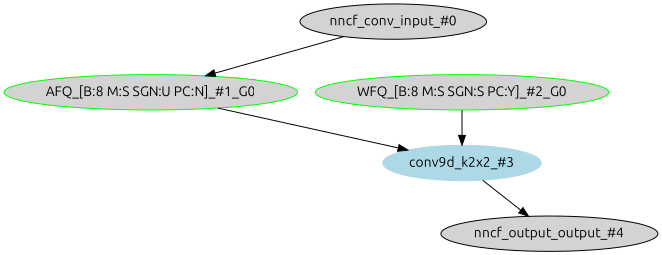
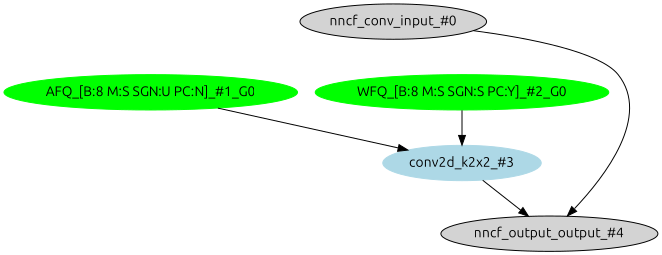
edge "nncf_conv_input_#0" -> "AFQ_[B:8 M:S SGN:U PC:N]_#1_G0": now "nncf_conv_input_#0" -> "nncf_output_output_#4"
node "AFQ_[B:8 M:S SGN:U PC:N]_#1_G0": fillcolor lightgrey -> green
node "WFQ_[B:8 M:S SGN:S PC:Y]_#2_G0": fillcolor lightgrey -> green
node "conv9d_k2x2_#3": label "conv9d_k2x2_#3" -> "conv2d_k2x2_#3"
